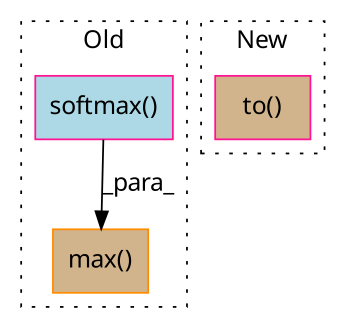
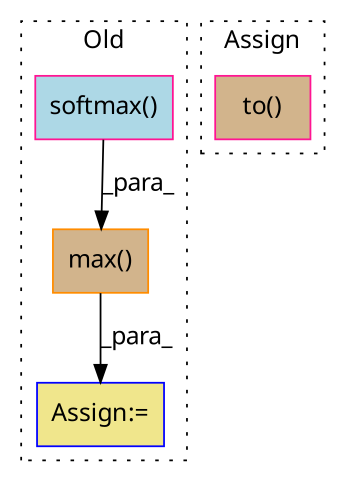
cluster "New": label "New" -> "Assign"
node "Assign:=": added
